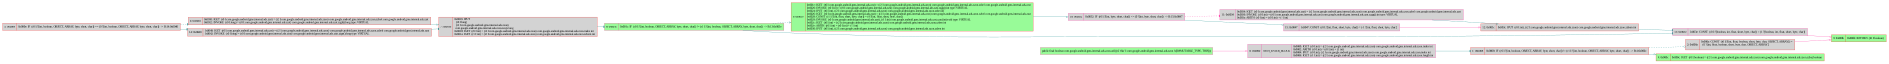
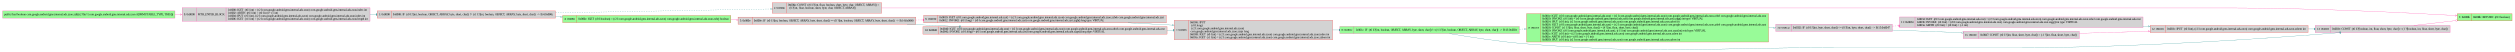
edge "4: 0x000c" -> "5: 0x000e": added
edge "5: 0x000e" -> "6: 0x0010": color teal -> deeppink
